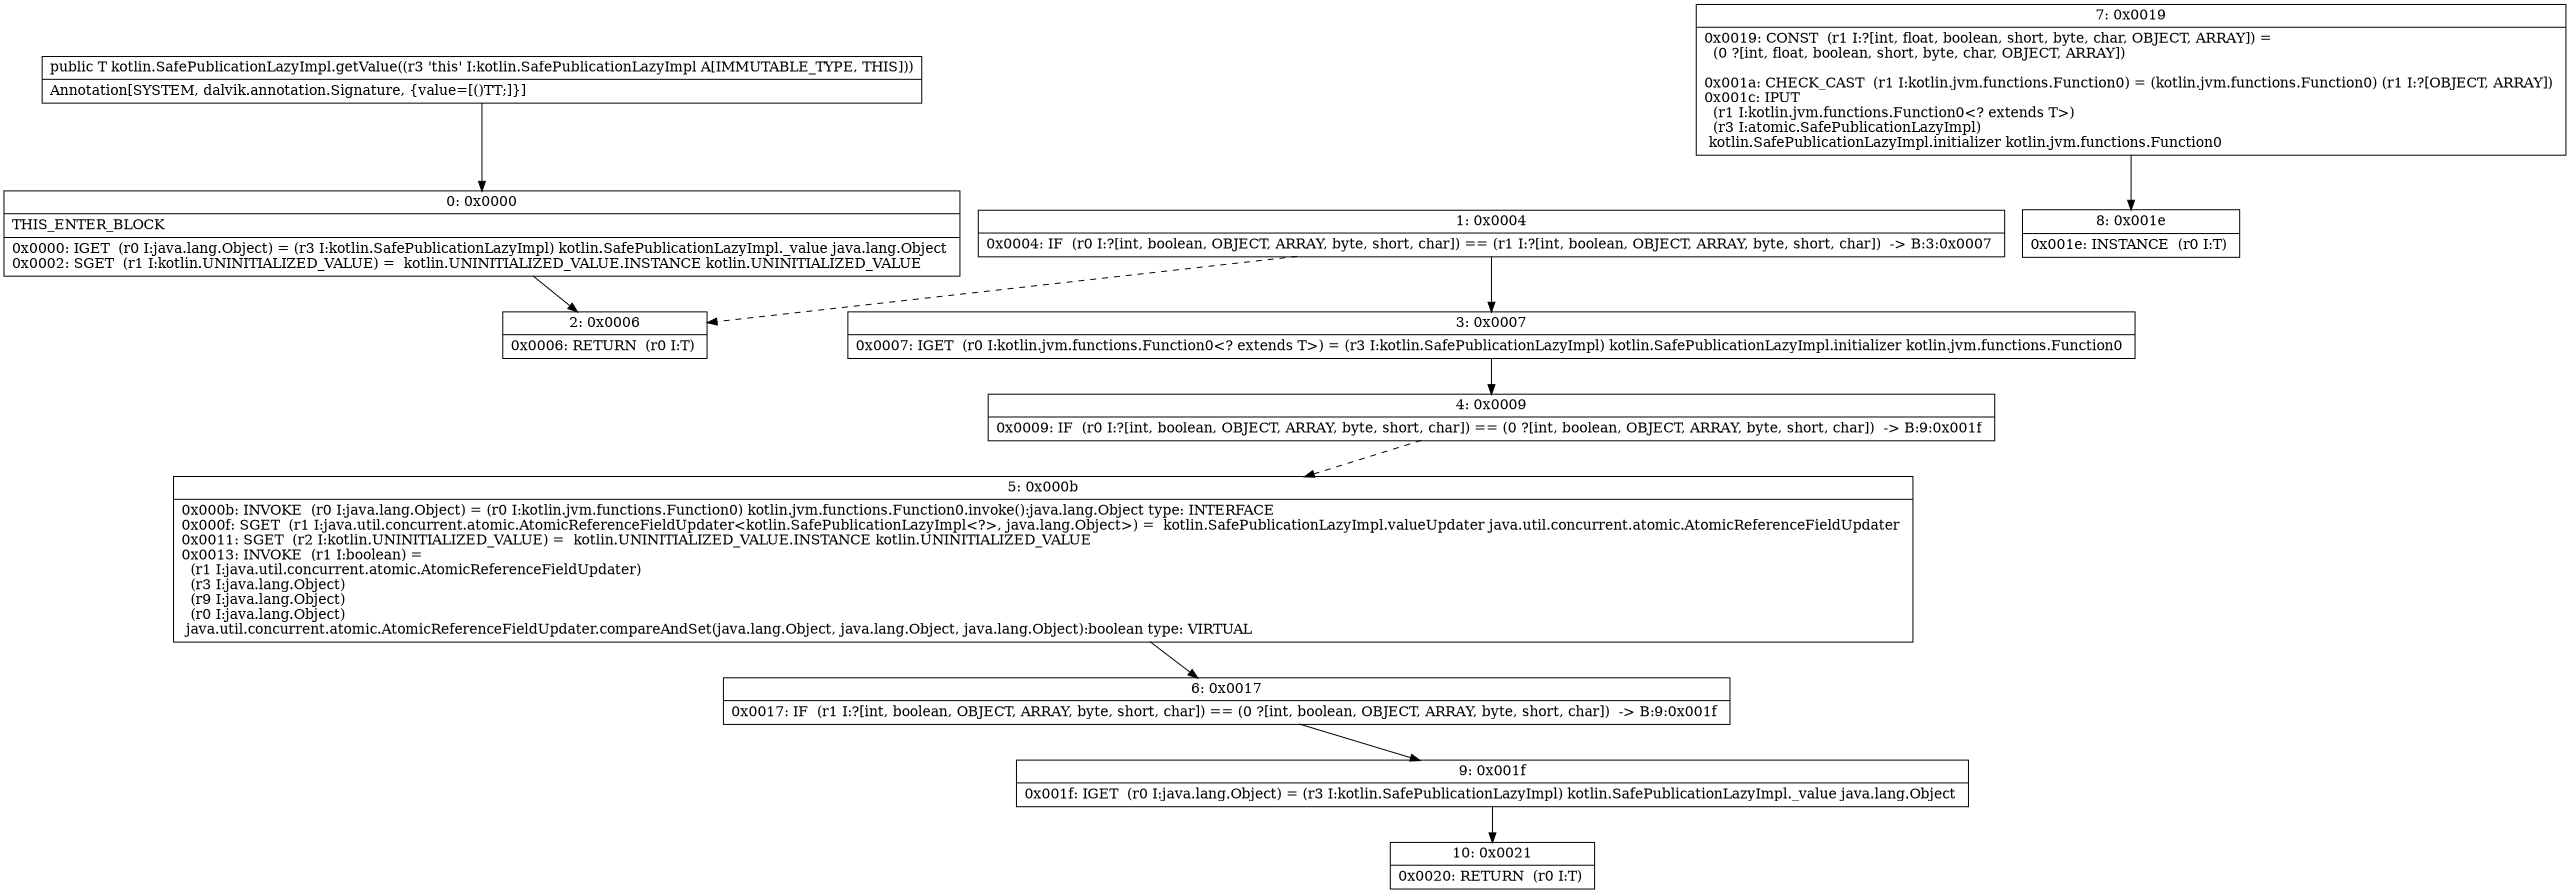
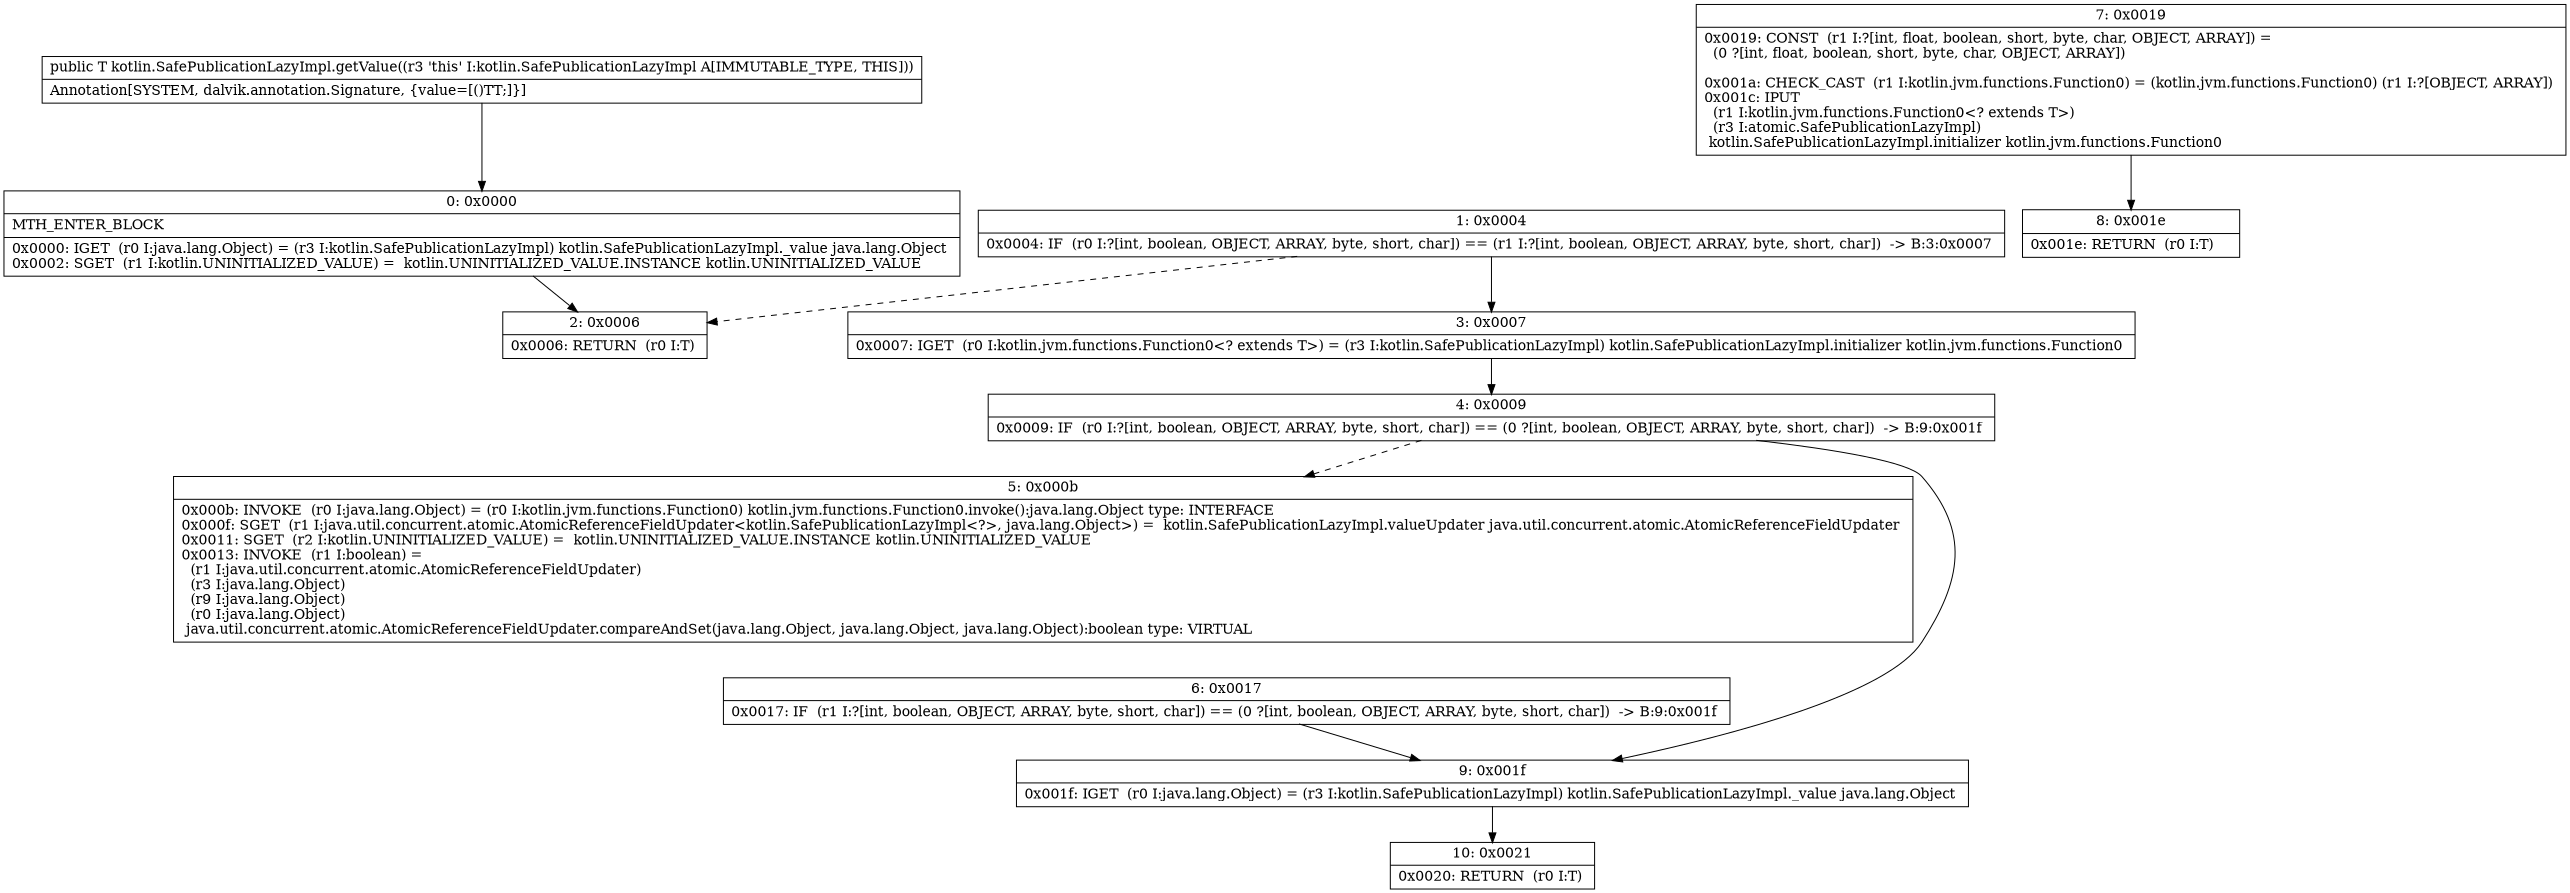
node "0: 0x0000": text "THIS_ENTER_BLOCK" -> "MTH_ENTER_BLOCK"
node "8: 0x001e": text "0x001e: INSTANCE  (r0 I:T)" -> "0x001e: RETURN  (r0 I:T)"
edge "4: 0x0009" -> "9: 0x001f": added
edge "5: 0x000b" -> "6: 0x0017": removed
